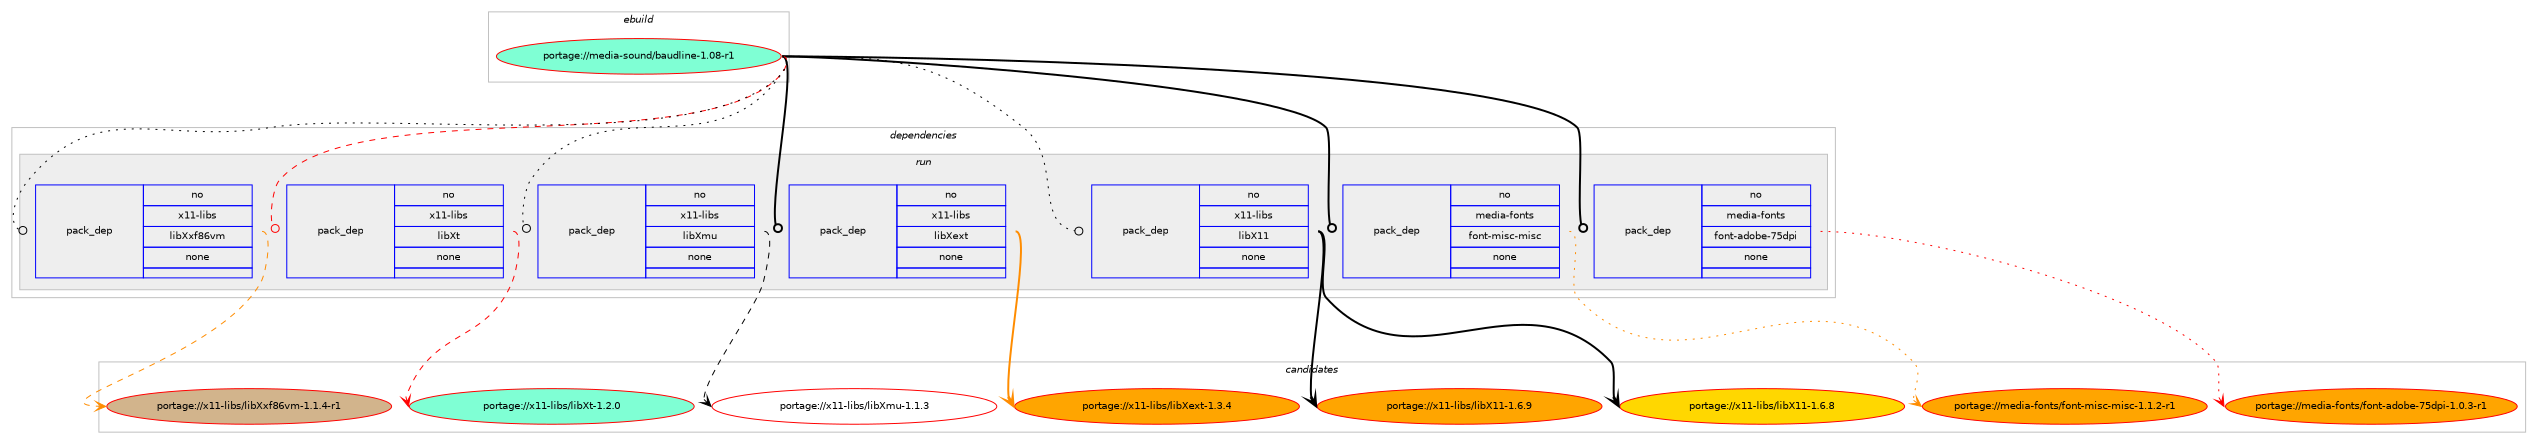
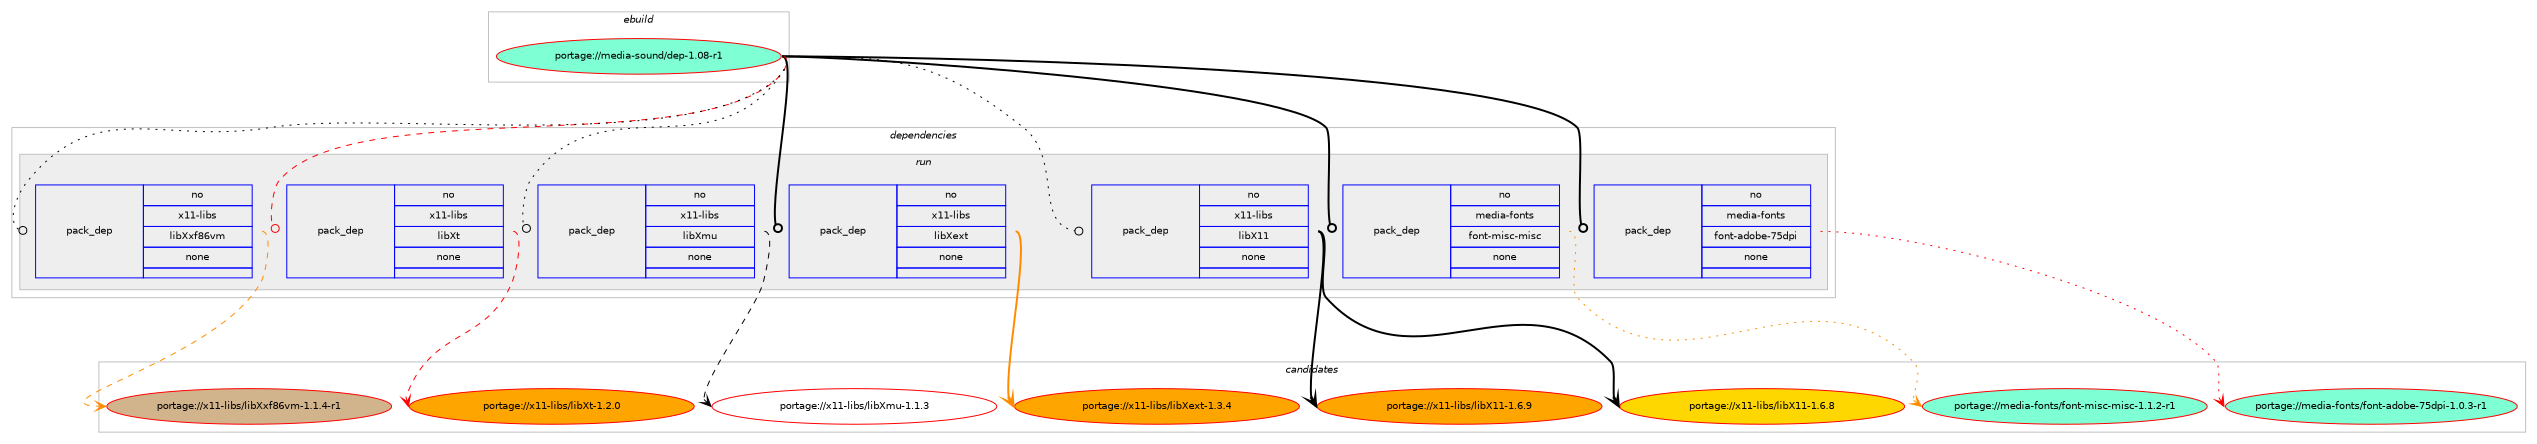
node "portage://media-sound/baudline-1.08-r1": label "portage://media-sound/baudline-1.08-r1" -> "portage://media-sound/dep-1.08-r1"
node "portage://x11-libs/libXt-1.2.0": fillcolor aquamarine -> orange
node "portage://media-fonts/font-misc-misc-1.1.2-r1": fillcolor orange -> aquamarine
node "portage://media-fonts/font-adobe-75dpi-1.0.3-r1": fillcolor orange -> aquamarine
